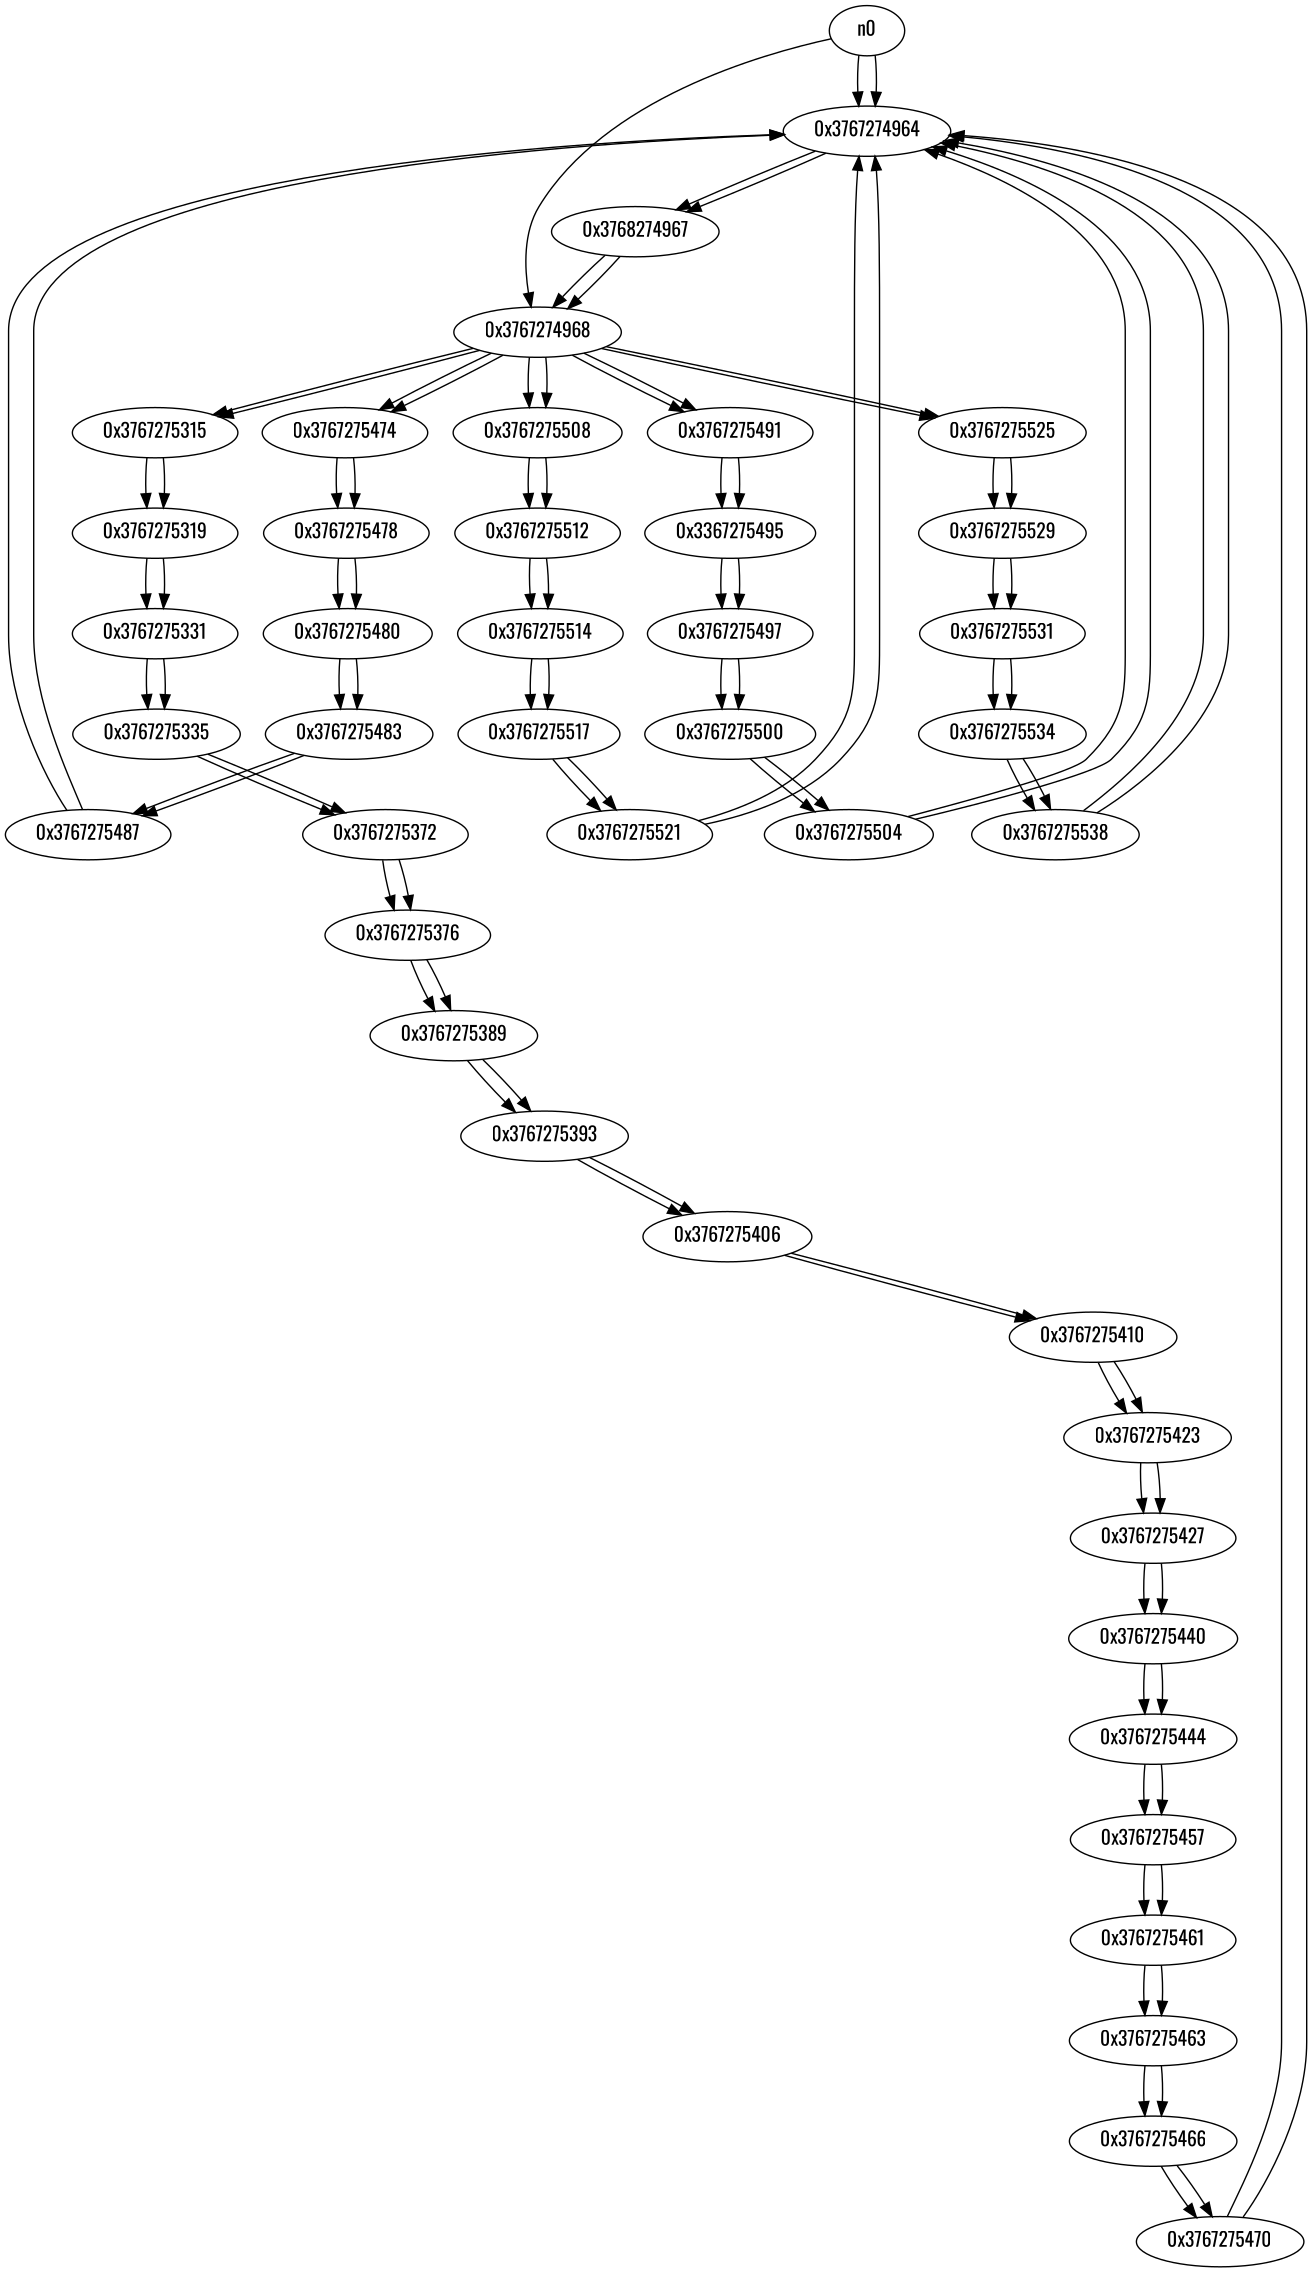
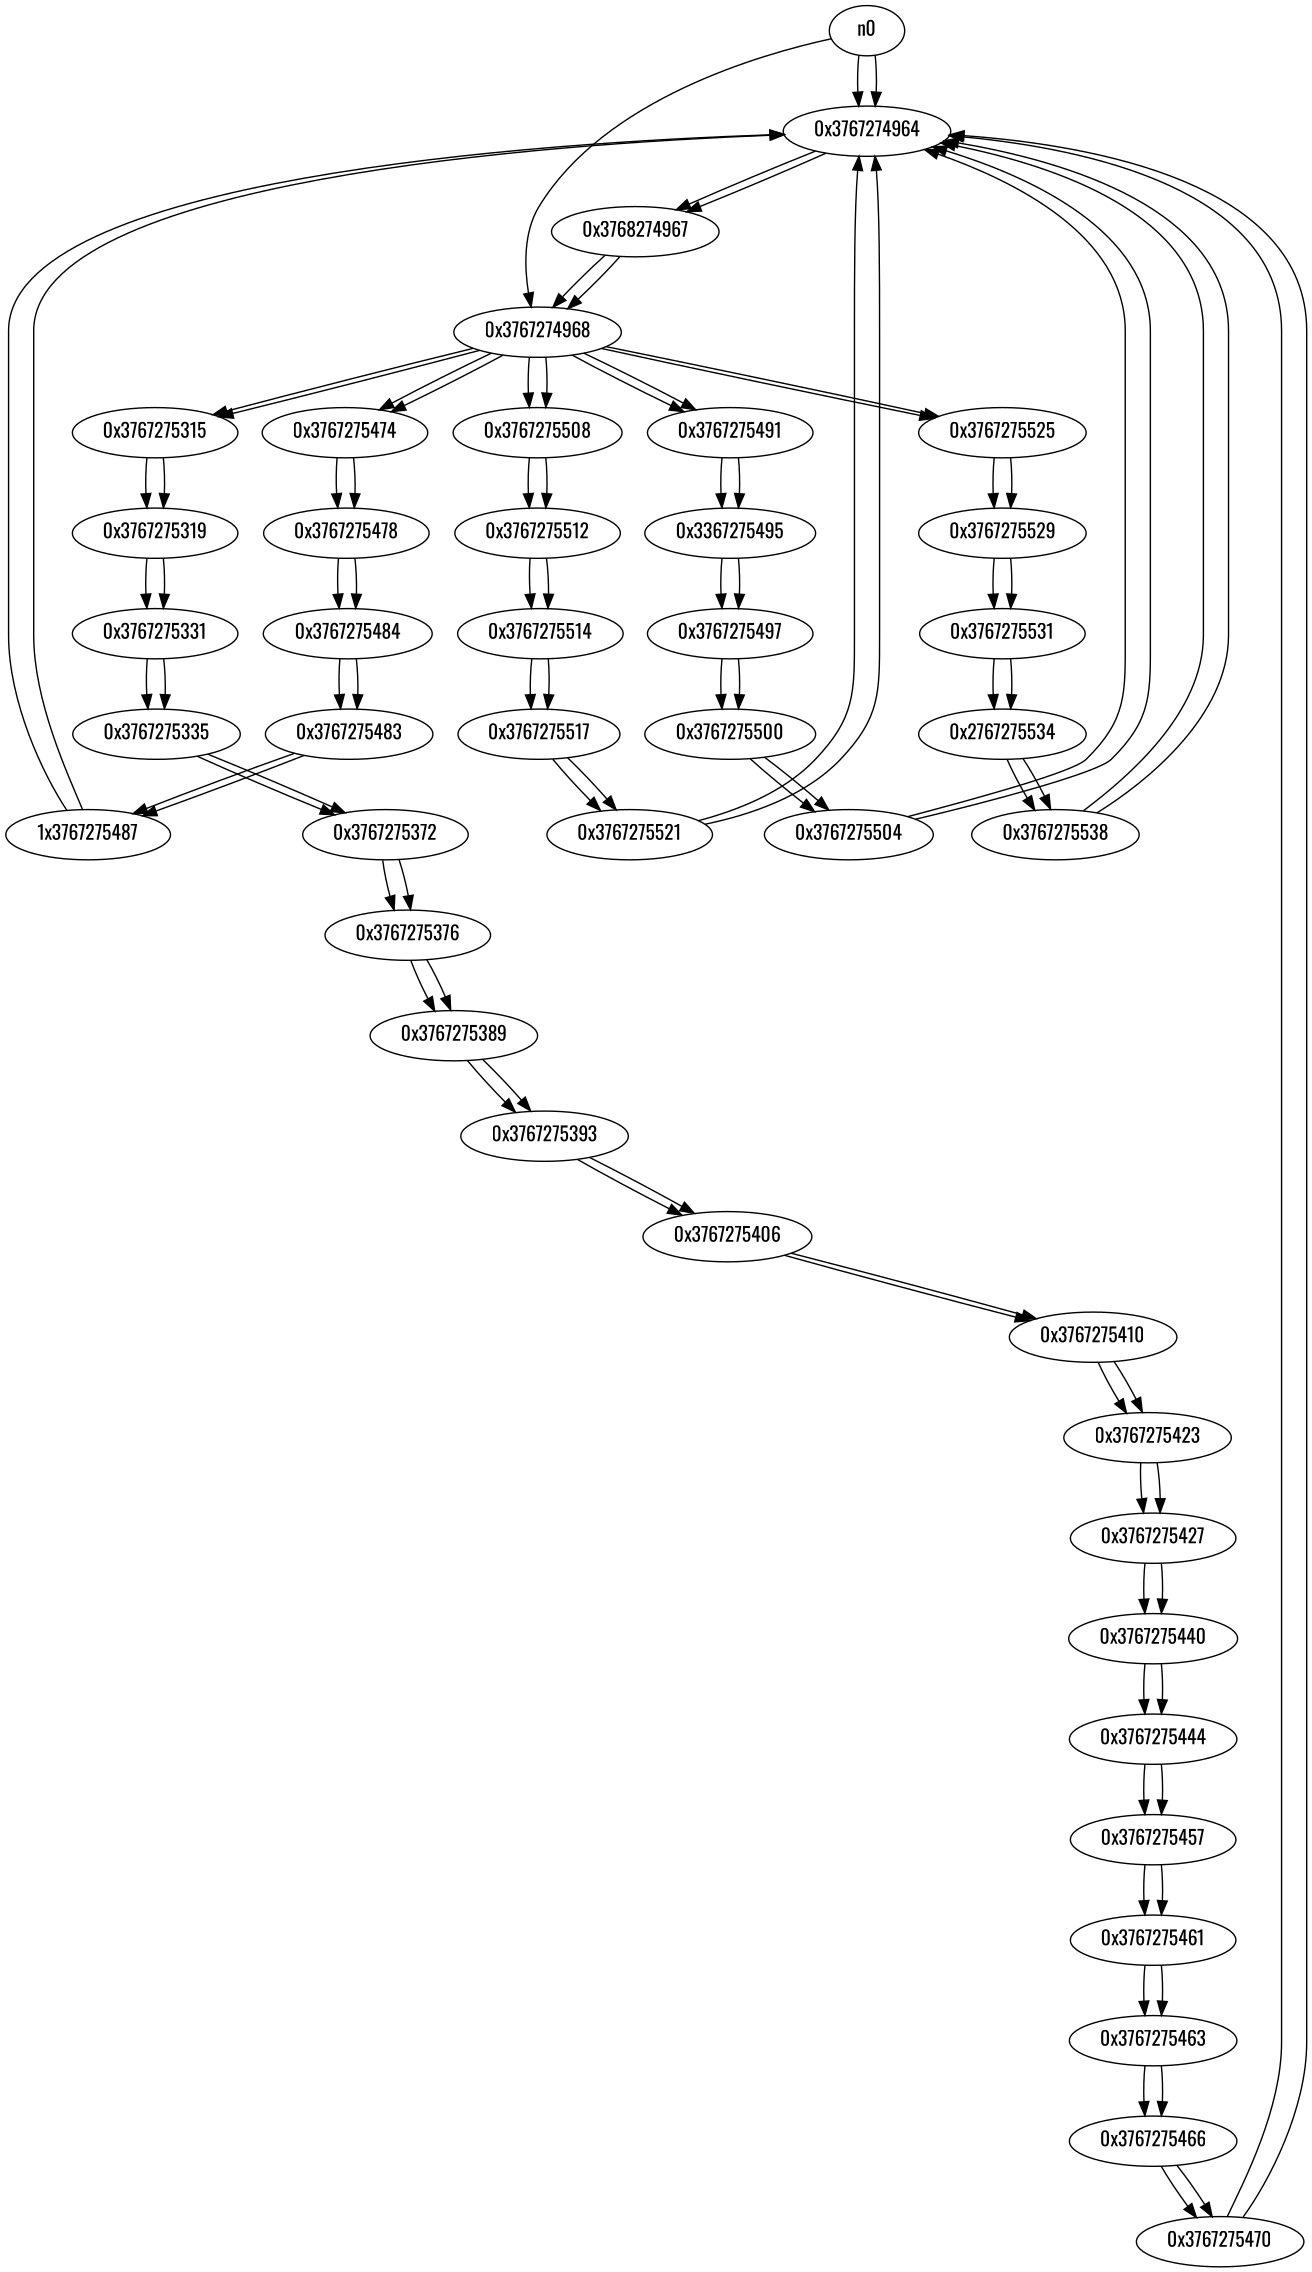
node "0x3767275480": label "0x3767275480" -> "0x3767275484"
node "0x3767275534": label "0x3767275534" -> "0x2767275534"
node "0x3767275487": label "0x3767275487" -> "1x3767275487"
